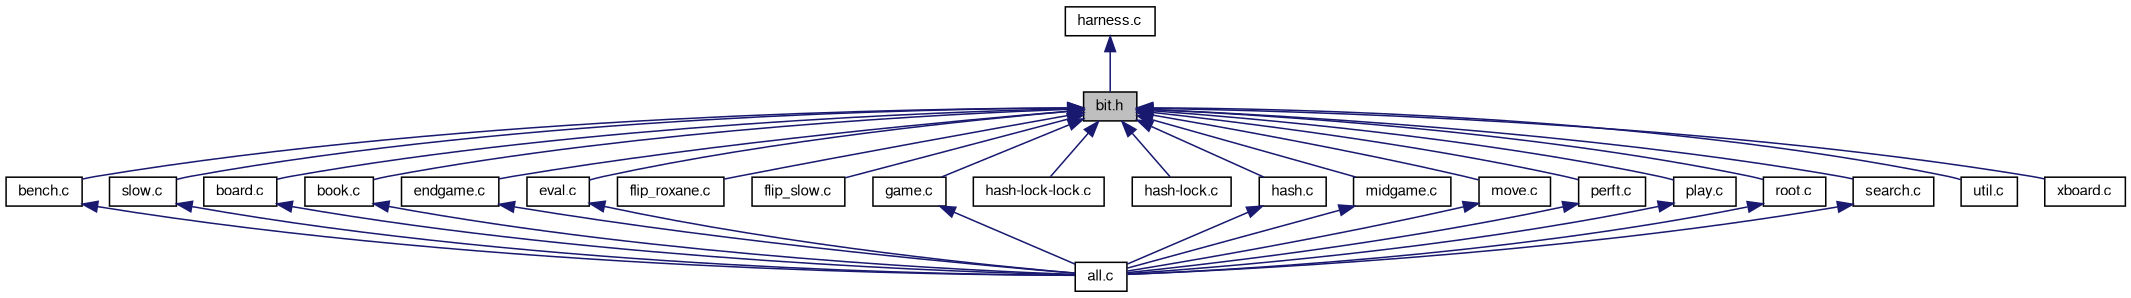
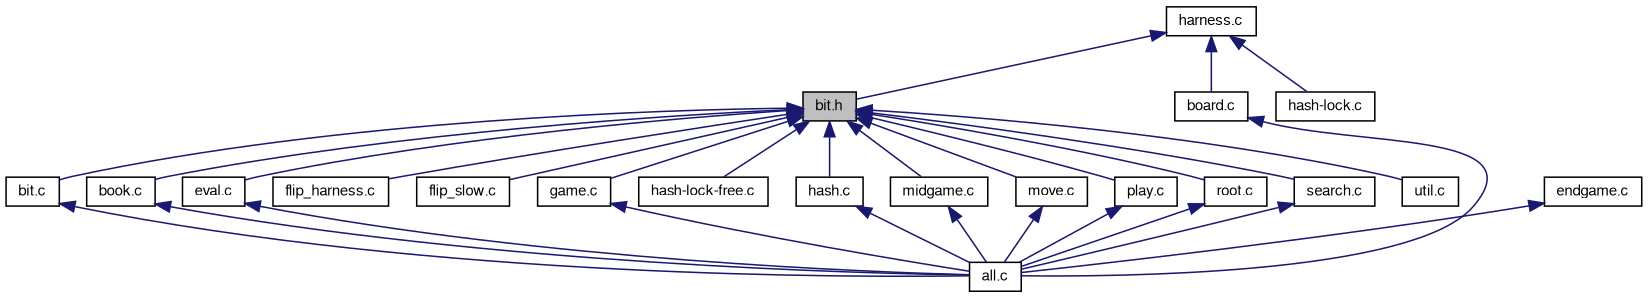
edge "board.c" -> "bit.h": now "board.c" -> "harness.c"
edge "endgame.c" -> "bit.h": removed
edge "hash-lock.c" -> "bit.h": now "hash-lock.c" -> "harness.c"
node "bench.c": removed
node "slow.c": label "slow.c" -> "bit.c"
node "flip_roxane.c": label "flip_roxane.c" -> "flip_harness.c"
node "hash-lock-lock.c": label "hash-lock-lock.c" -> "hash-lock-free.c"
node "perft.c": removed
node "xboard.c": removed
